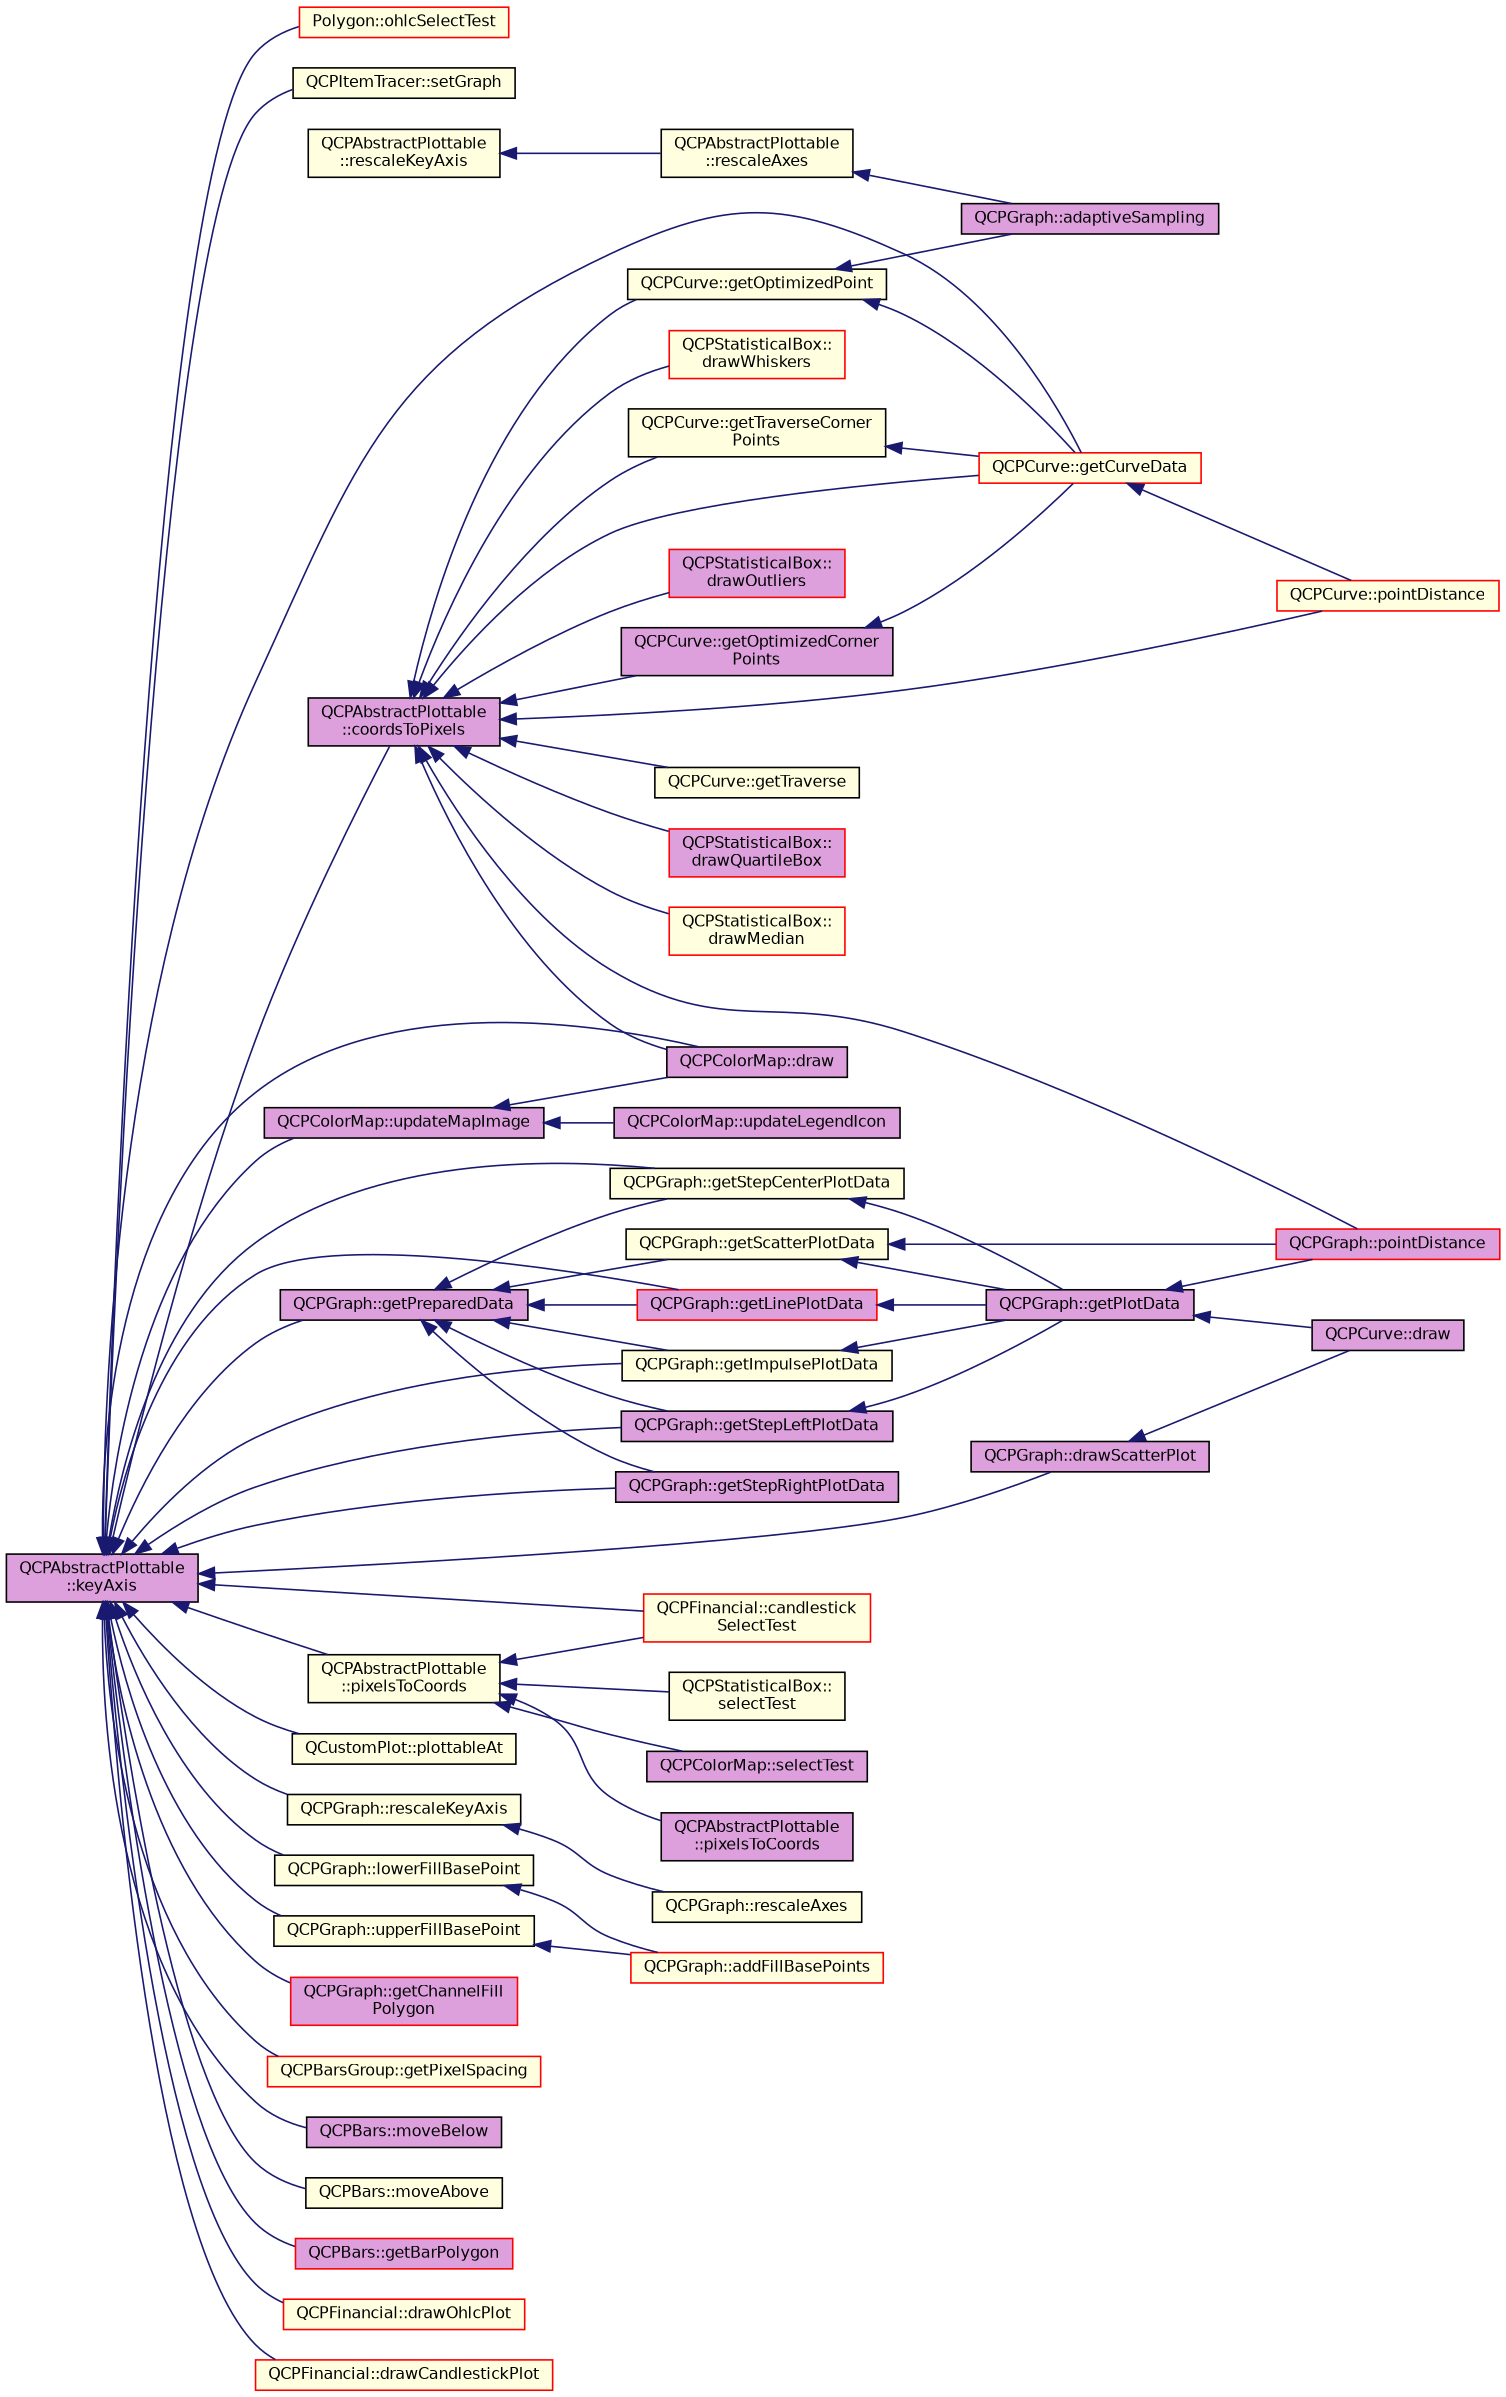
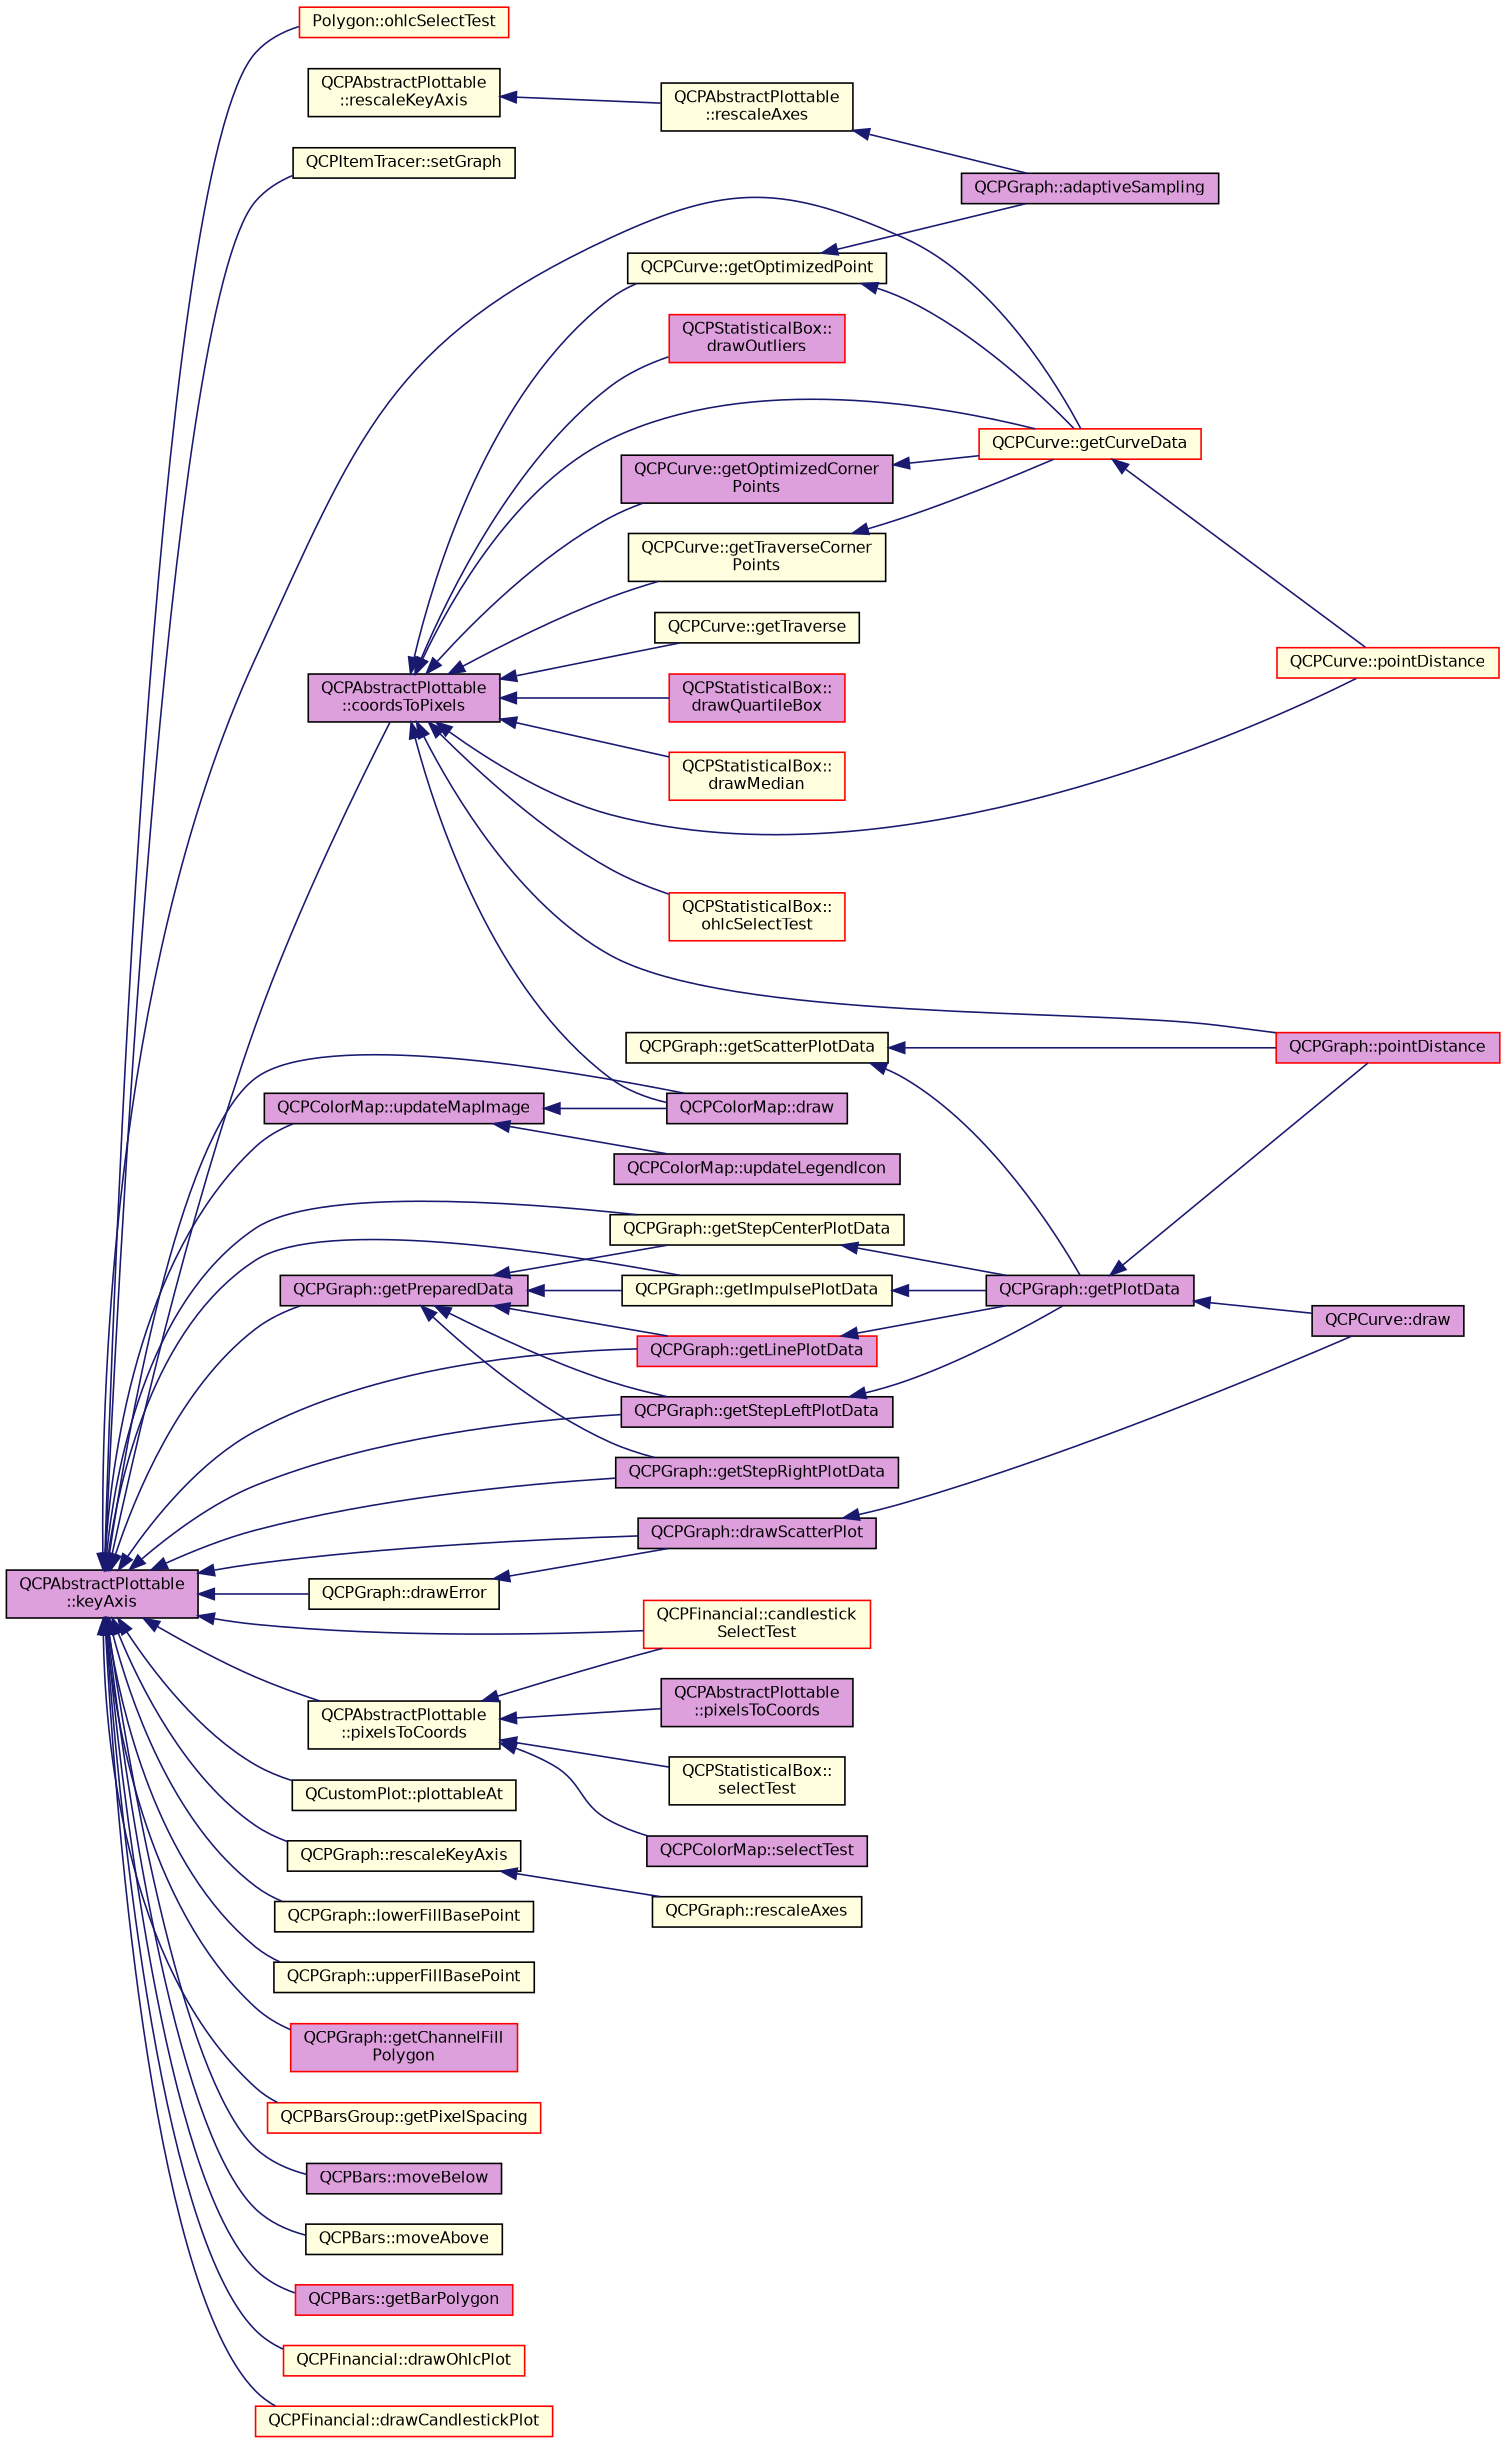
node "QCPStatisticalBox:: drawWhiskers": label "QCPStatisticalBox:: drawWhiskers" -> "QCPStatisticalBox:: ohlcSelectTest"
edge "QCPGraph::getScatterPlotData" -> "QCPGraph::getPreparedData": removed
node "QCPGraph::drawError": added
node "QCPGraph::addFillBasePoints": removed
